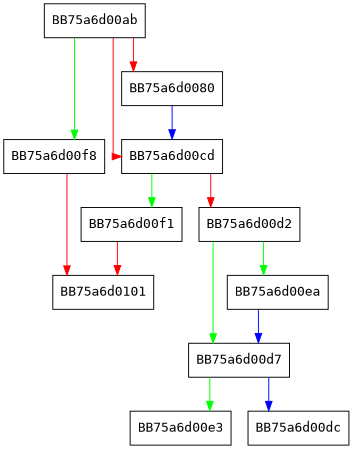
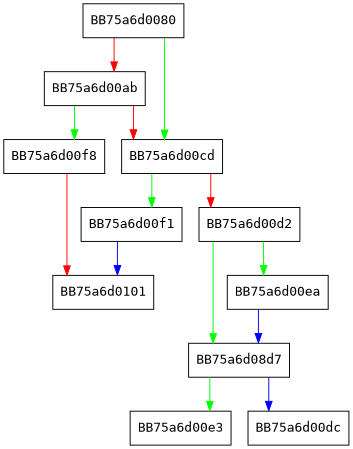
edge "BB75a6d00ab" -> "BB75a6d0080": reversed
edge "BB75a6d0080" -> "BB75a6d00cd": color blue -> green
edge "BB75a6d00f1" -> "BB75a6d0101": color red -> blue
node "BB75a6d00d7": label "BB75a6d00d7" -> "BB75a6d08d7"
